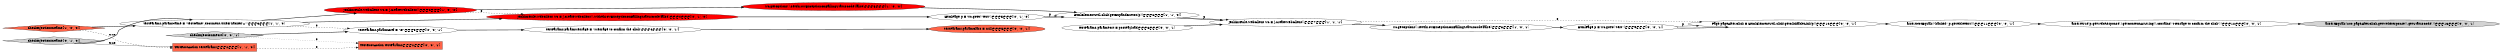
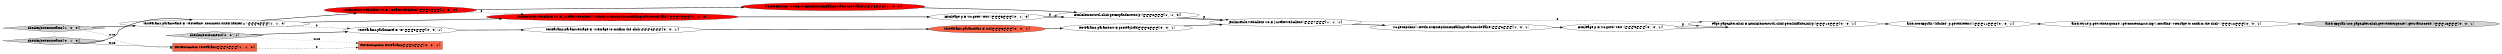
node "checkInjectionInName['1', '0', '0']": fillcolor tomato -> lightgray
edge "testParams.paramClass = null@@@5@@@['0', '0', '1']" -> "testParams.paramPost = postPayload@@@6@@@['0', '0', '1']": added
edge "checkInjectionInPost['0', '0', '1']" -> "TestRootAction testParams@@@2@@@['0', '0', '1']": label "0" -> "true"
